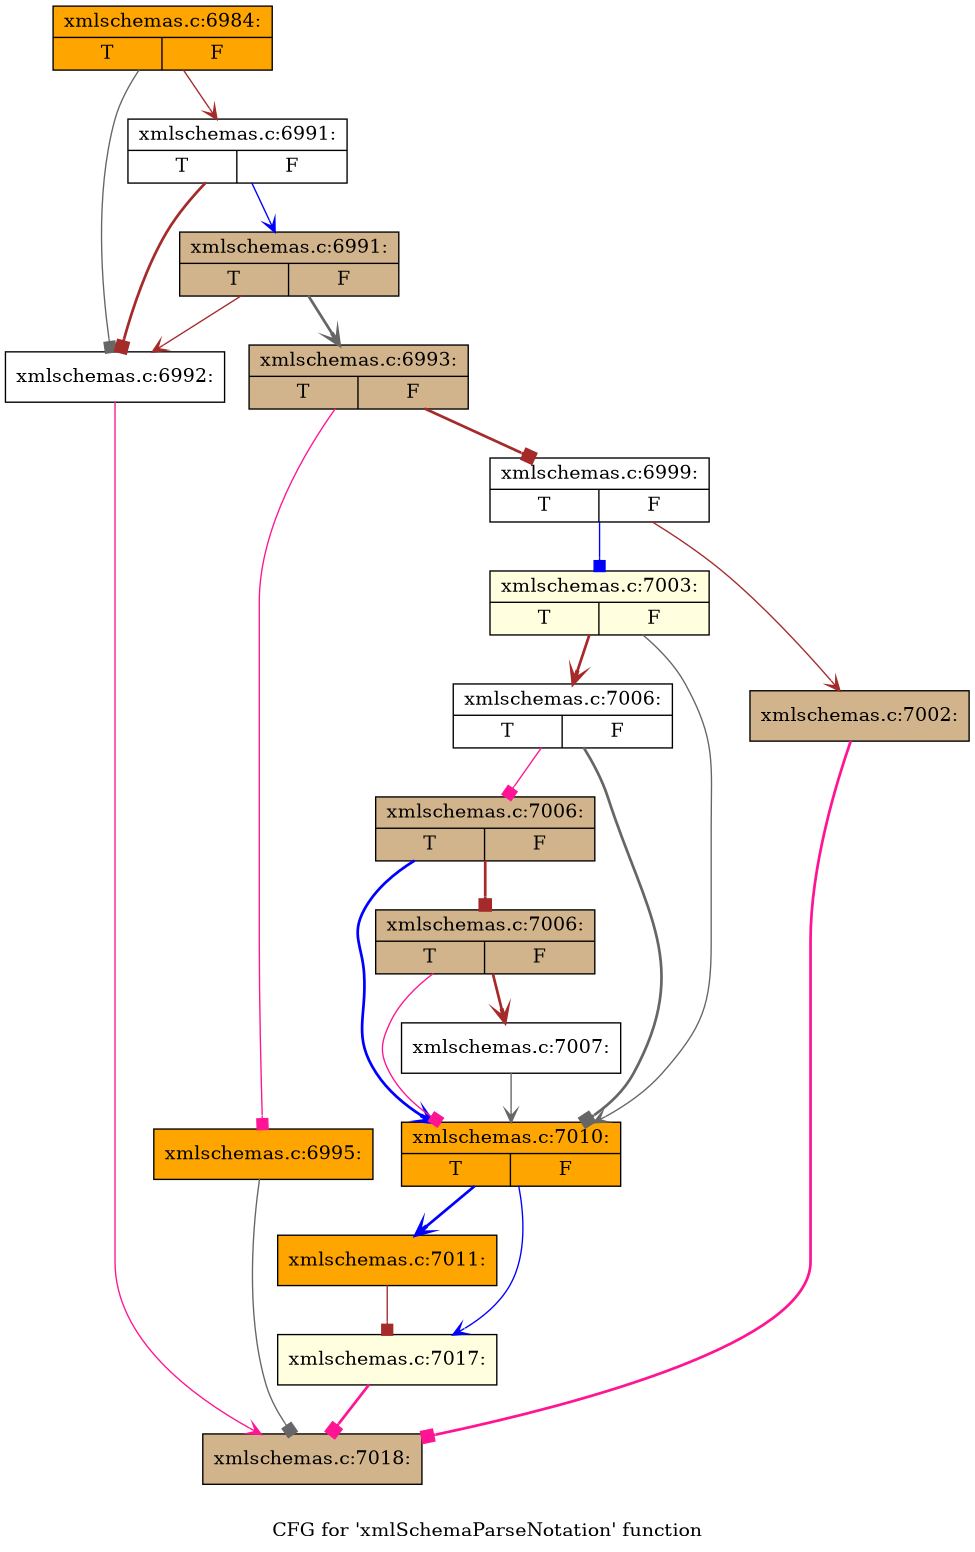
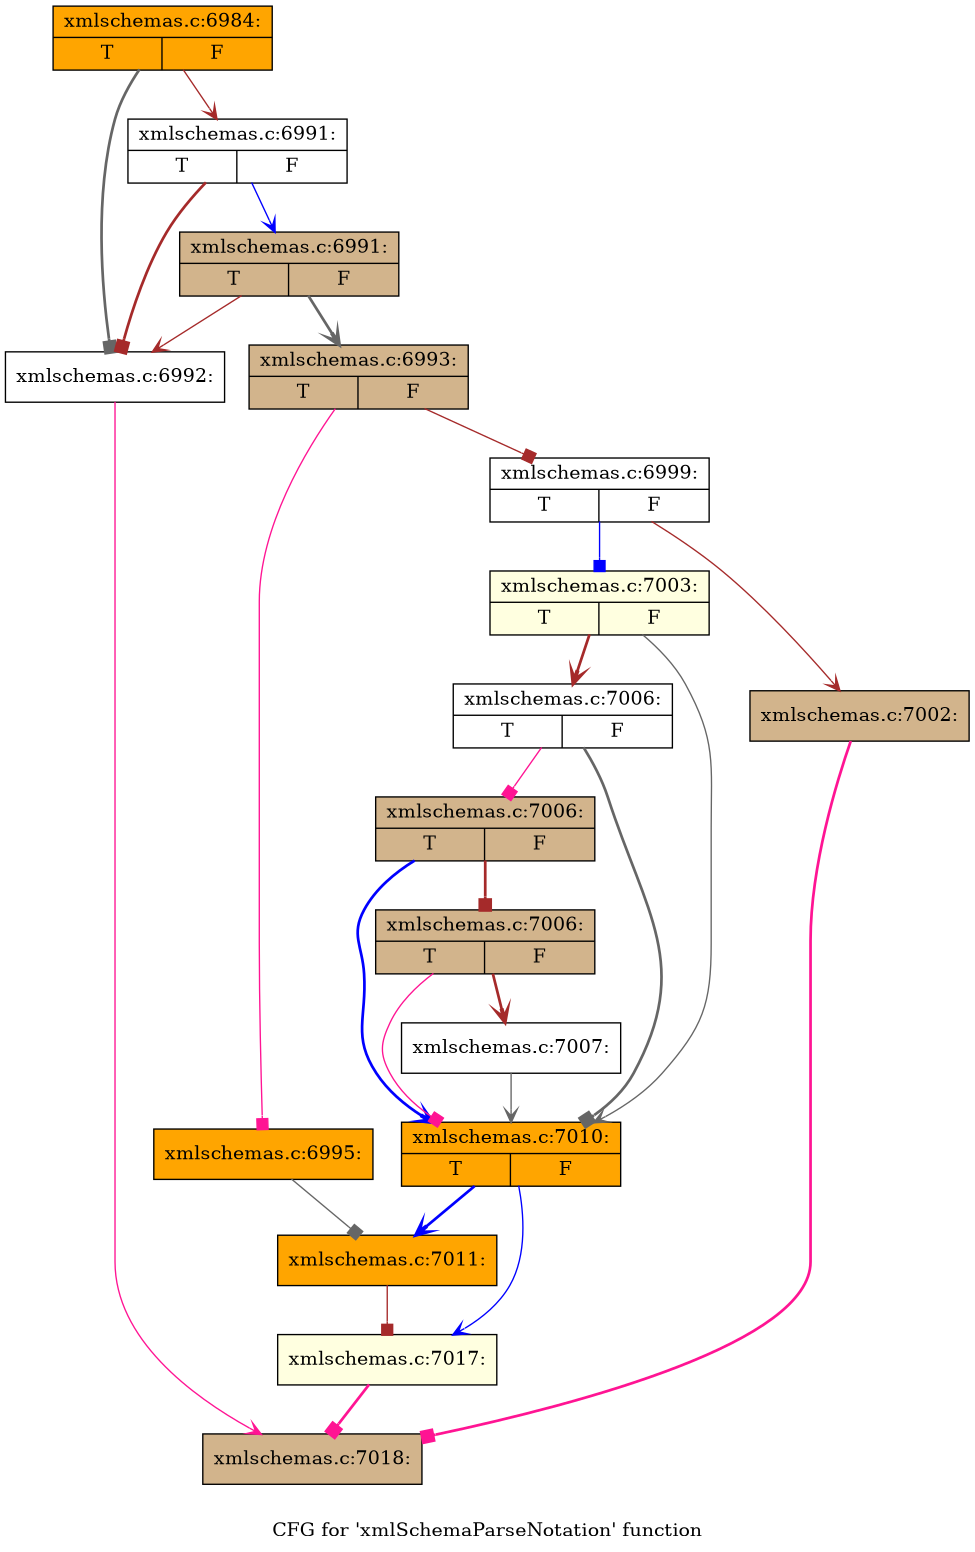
edge "xmlschemas.c:6984:" -> "xmlschemas.c:6992:": style solid -> bold
edge "xmlschemas.c:6993:" -> "xmlschemas.c:6999:": style bold -> solid
edge "xmlschemas.c:6995:" -> "xmlschemas.c:7018:": now "xmlschemas.c:6995:" -> "xmlschemas.c:7011:"
